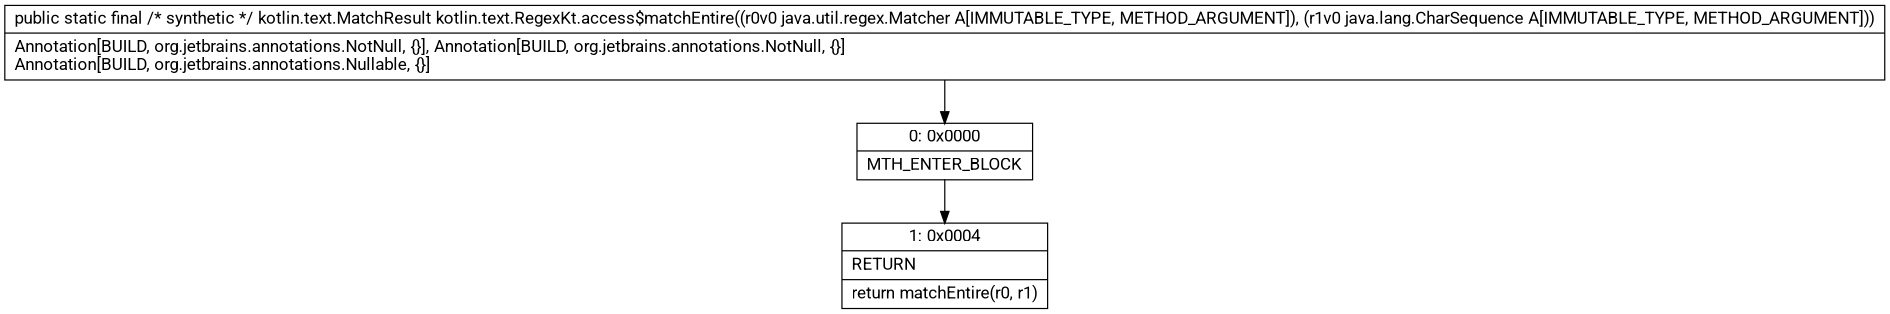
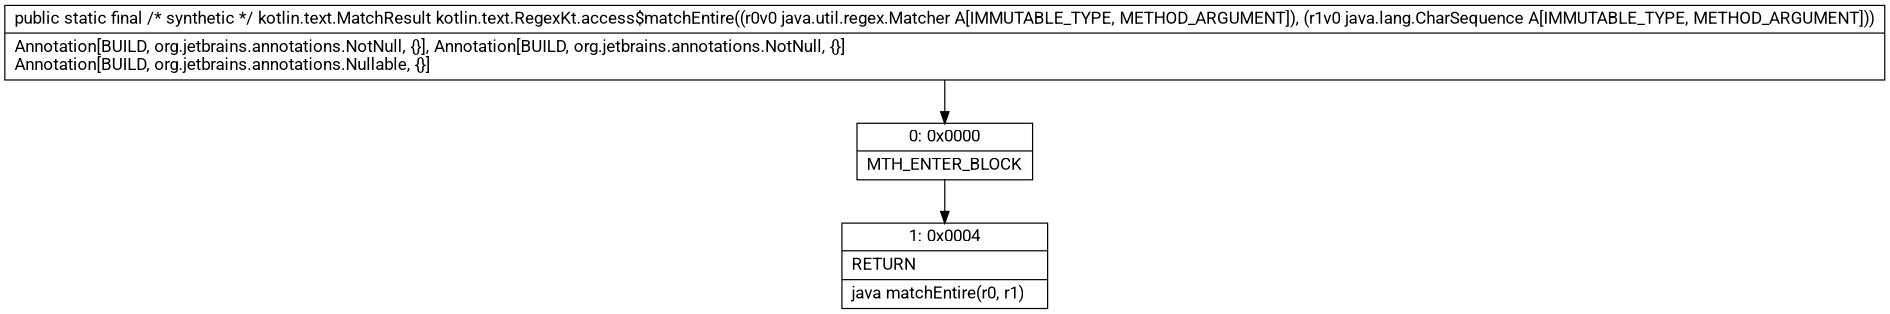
node "1: 0x0004": text "return matchEntire(r0, r1)" -> "java matchEntire(r0, r1)"
